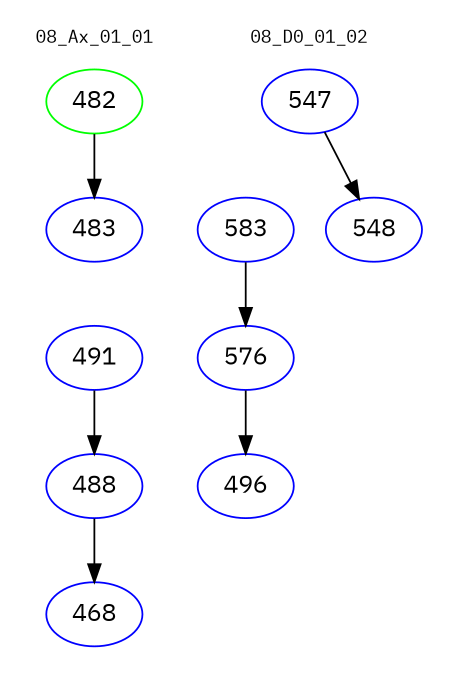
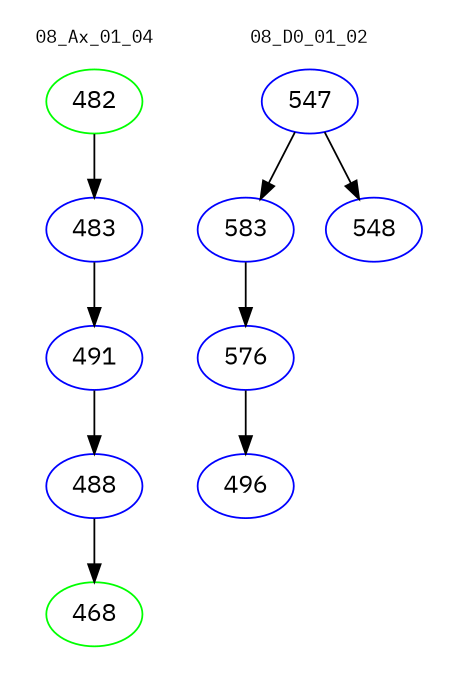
cluster "08_Ax_01_01": label "08_Ax_01_01" -> "08_Ax_01_04"
edge "547" -> "583": added
edge "483" -> "491": added
node "468": color blue -> green
